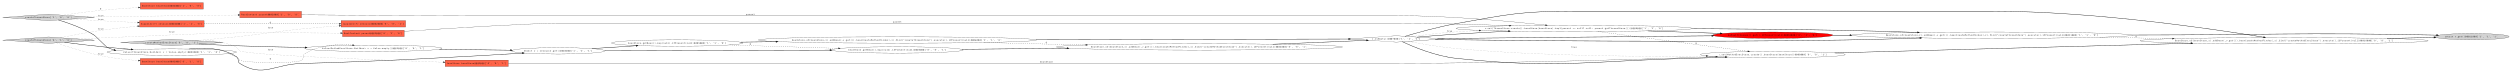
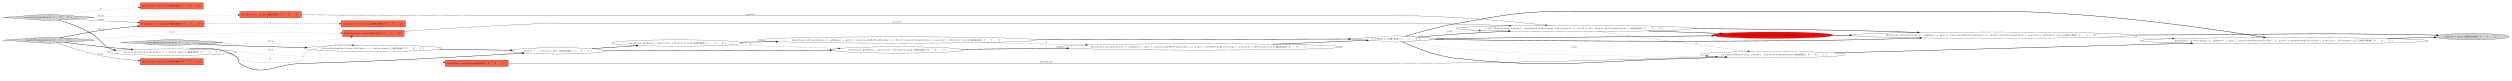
edge "createThrownStore['1', '0', '0']" -> "Supplier<?> resource@@@2@@@['1', '1', '0']": style dotted -> solid
edge "createThrownStore['0', '1', '0']" -> "Supplier<?> resource@@@2@@@['1', '1', '0']": style dotted -> bold
edge "createMethodExecStore['0', '0', '1']" -> "Supplier<?> resource@@@2@@@['0', '0', '1']": now "createMethodExecStore['0', '0', '1']" -> "RestContext parent@@@2@@@['0', '1', '0']"
edge "createThrownStore['0', '1', '0']" -> "BeanStore beanStore@@@2@@@['0', '1', '0']": style dotted -> solid
